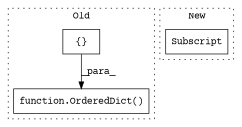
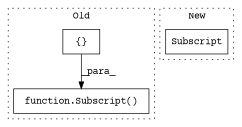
node "function.OrderedDict()": label "function.OrderedDict()" -> "function.Subscript()"
